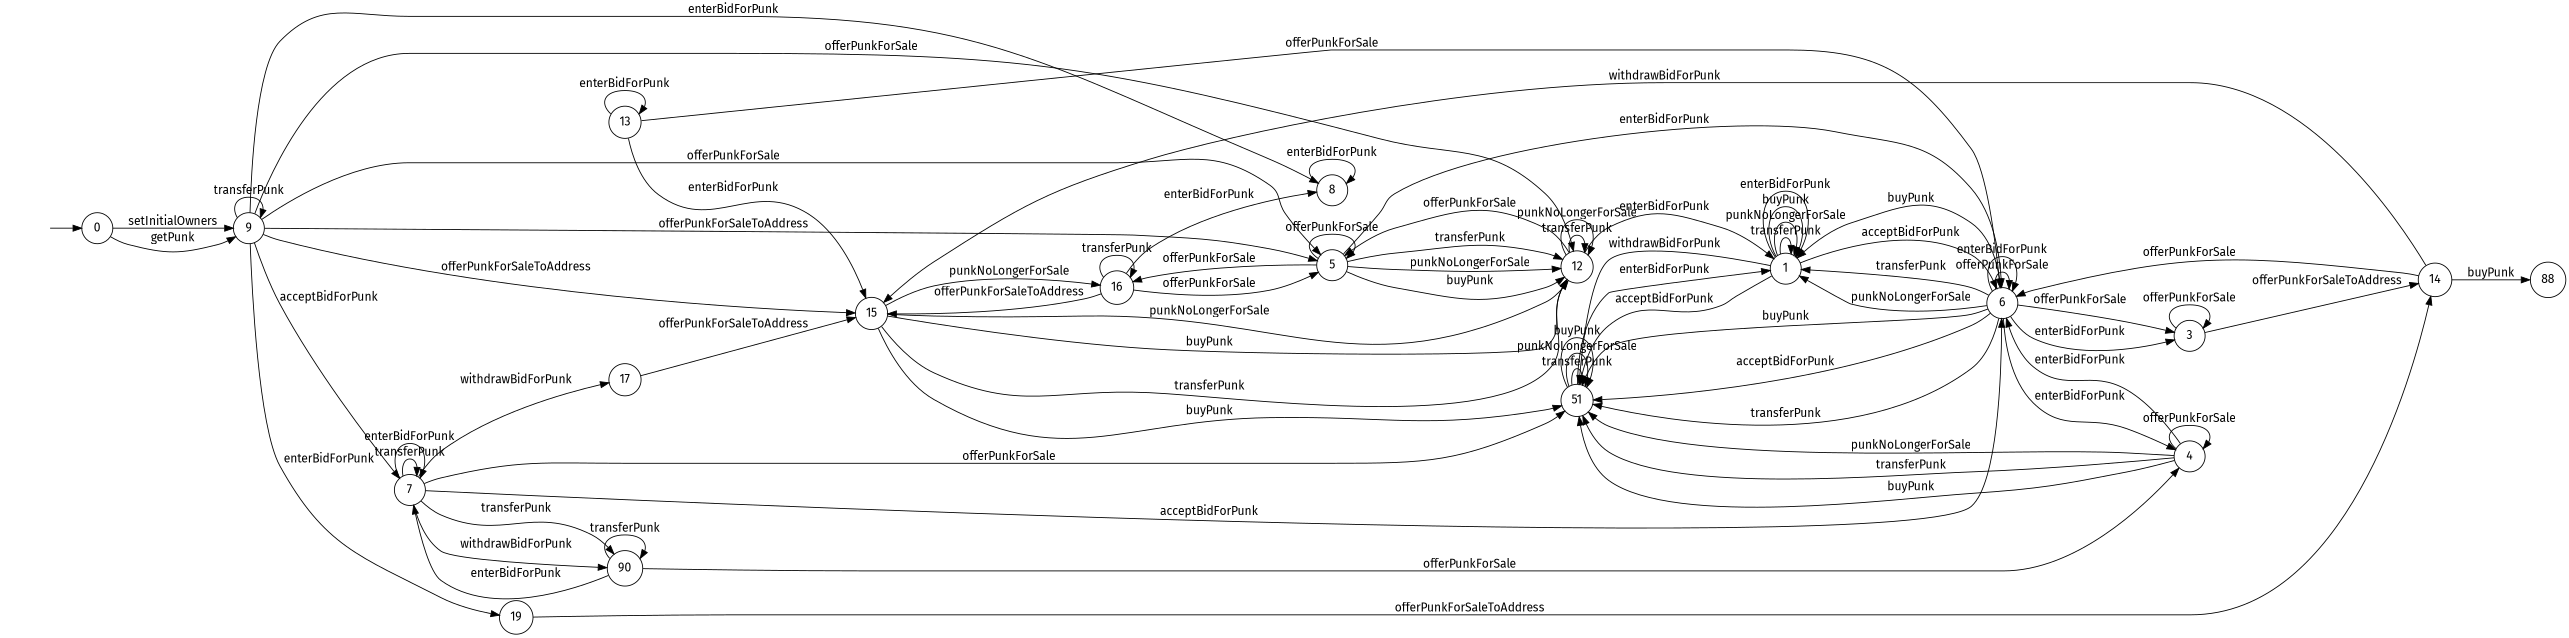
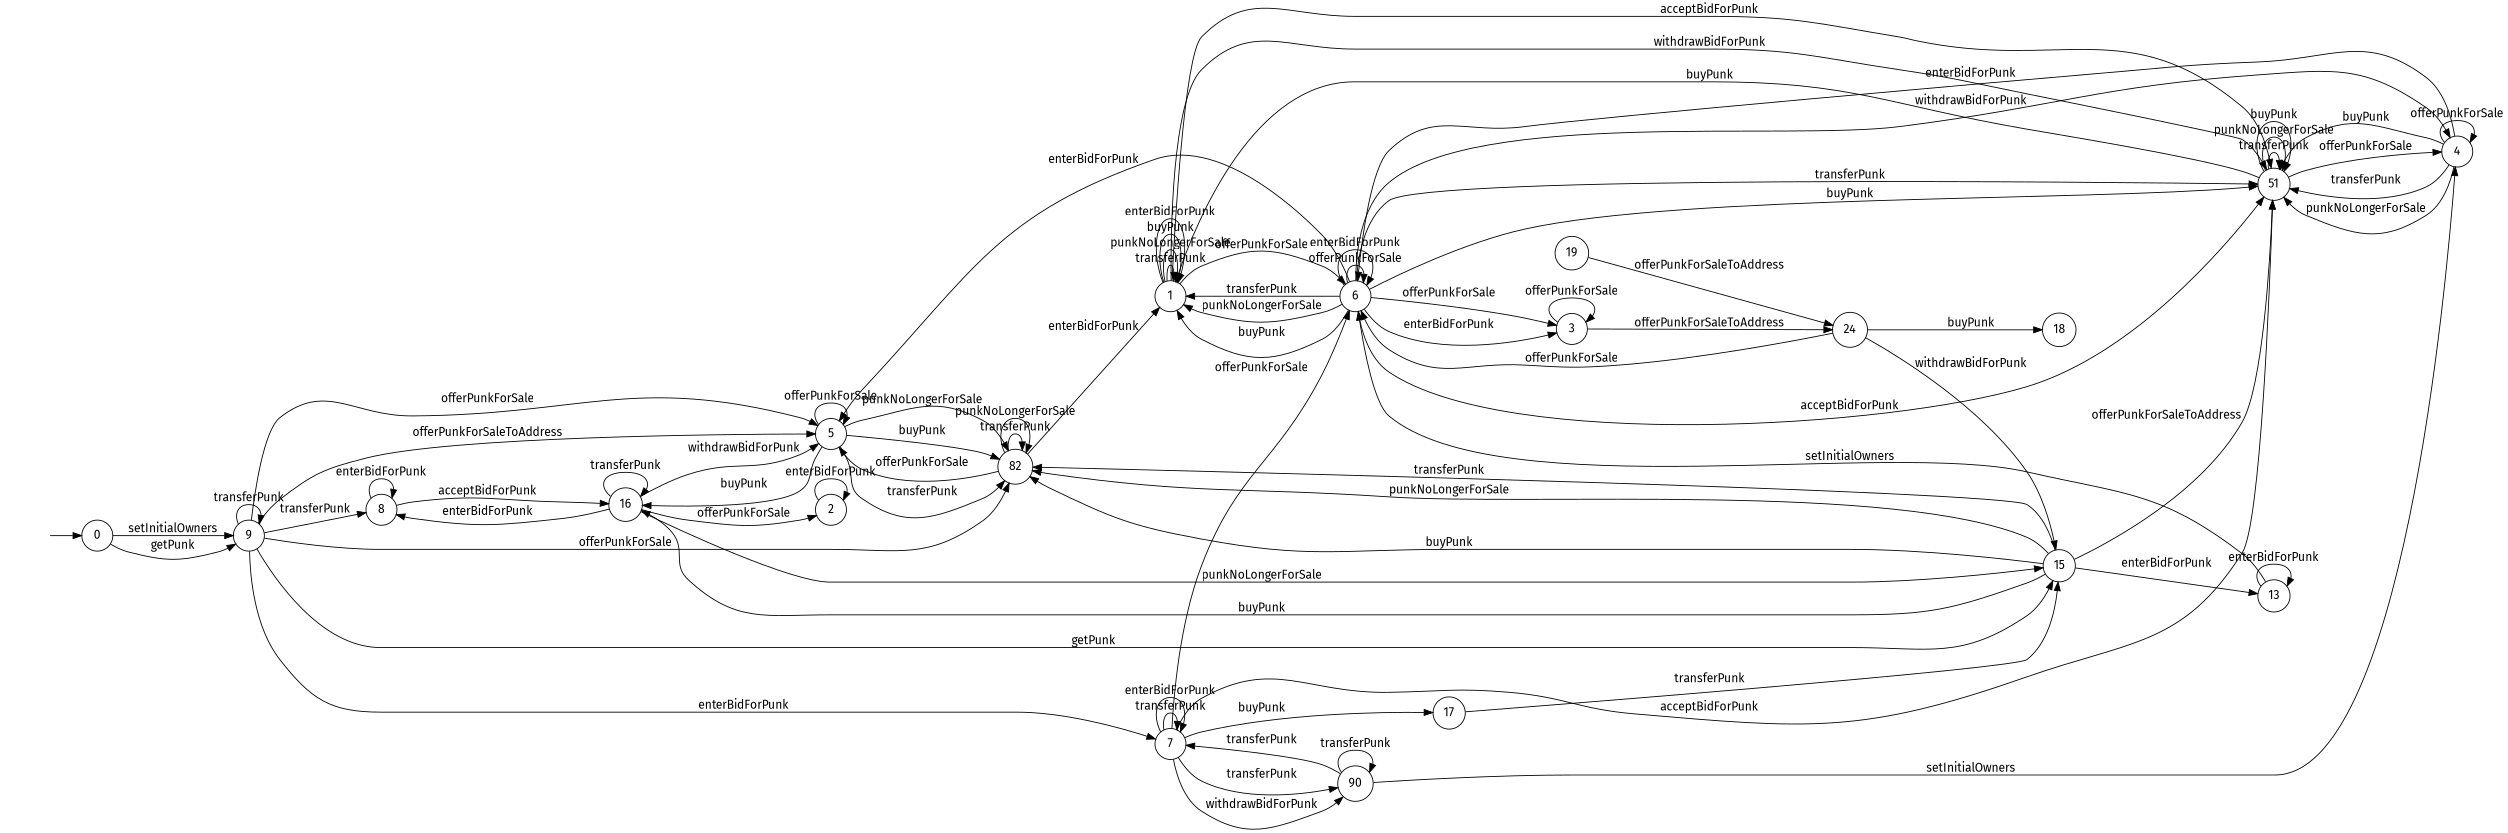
edge "9" -> "8": label "enterBidForPunk" -> "transferPunk"
edge "13" -> "6": label "offerPunkForSale" -> "setInitialOwners"
edge "5" -> "6": reversed
edge "51" -> "4": added, label "offerPunkForSale"
edge "13" -> "15": reversed
edge "1" -> "6": label "acceptBidForPunk" -> "offerPunkForSale"
edge "5" -> "16": label "offerPunkForSale" -> "buyPunk"
edge "9" -> "15": label "offerPunkForSaleToAddress" -> "getPunk"
node "12": label "12" -> "82"
edge "51" -> "1": label "enterBidForPunk" -> "buyPunk"
edge "15" -> "16": label "punkNoLongerForSale" -> "buyPunk"
node "14": label "14" -> "24"
node "88": label "88" -> "18"
edge "16" -> "5": label "offerPunkForSale" -> "withdrawBidForPunk"
edge "16" -> "15": label "offerPunkForSaleToAddress" -> "punkNoLongerForSale"
edge "9" -> "7": label "acceptBidForPunk" -> "enterBidForPunk"
edge "17" -> "15": label "offerPunkForSaleToAddress" -> "transferPunk"
edge "7" -> "17": label "withdrawBidForPunk" -> "buyPunk"
edge "6" -> "4": label "enterBidForPunk" -> "withdrawBidForPunk"
edge "15" -> "51": label "buyPunk" -> "offerPunkForSaleToAddress"
edge "7" -> "51": label "offerPunkForSale" -> "acceptBidForPunk"
edge "9" -> "19": removed, label "enterBidForPunk"
edge "8" -> "16": added, label "acceptBidForPunk"
node "2": added
edge "7" -> "6": label "acceptBidForPunk" -> "offerPunkForSale"
edge "90" -> "4": label "offerPunkForSale" -> "setInitialOwners"
edge "90" -> "7": label "enterBidForPunk" -> "transferPunk"
